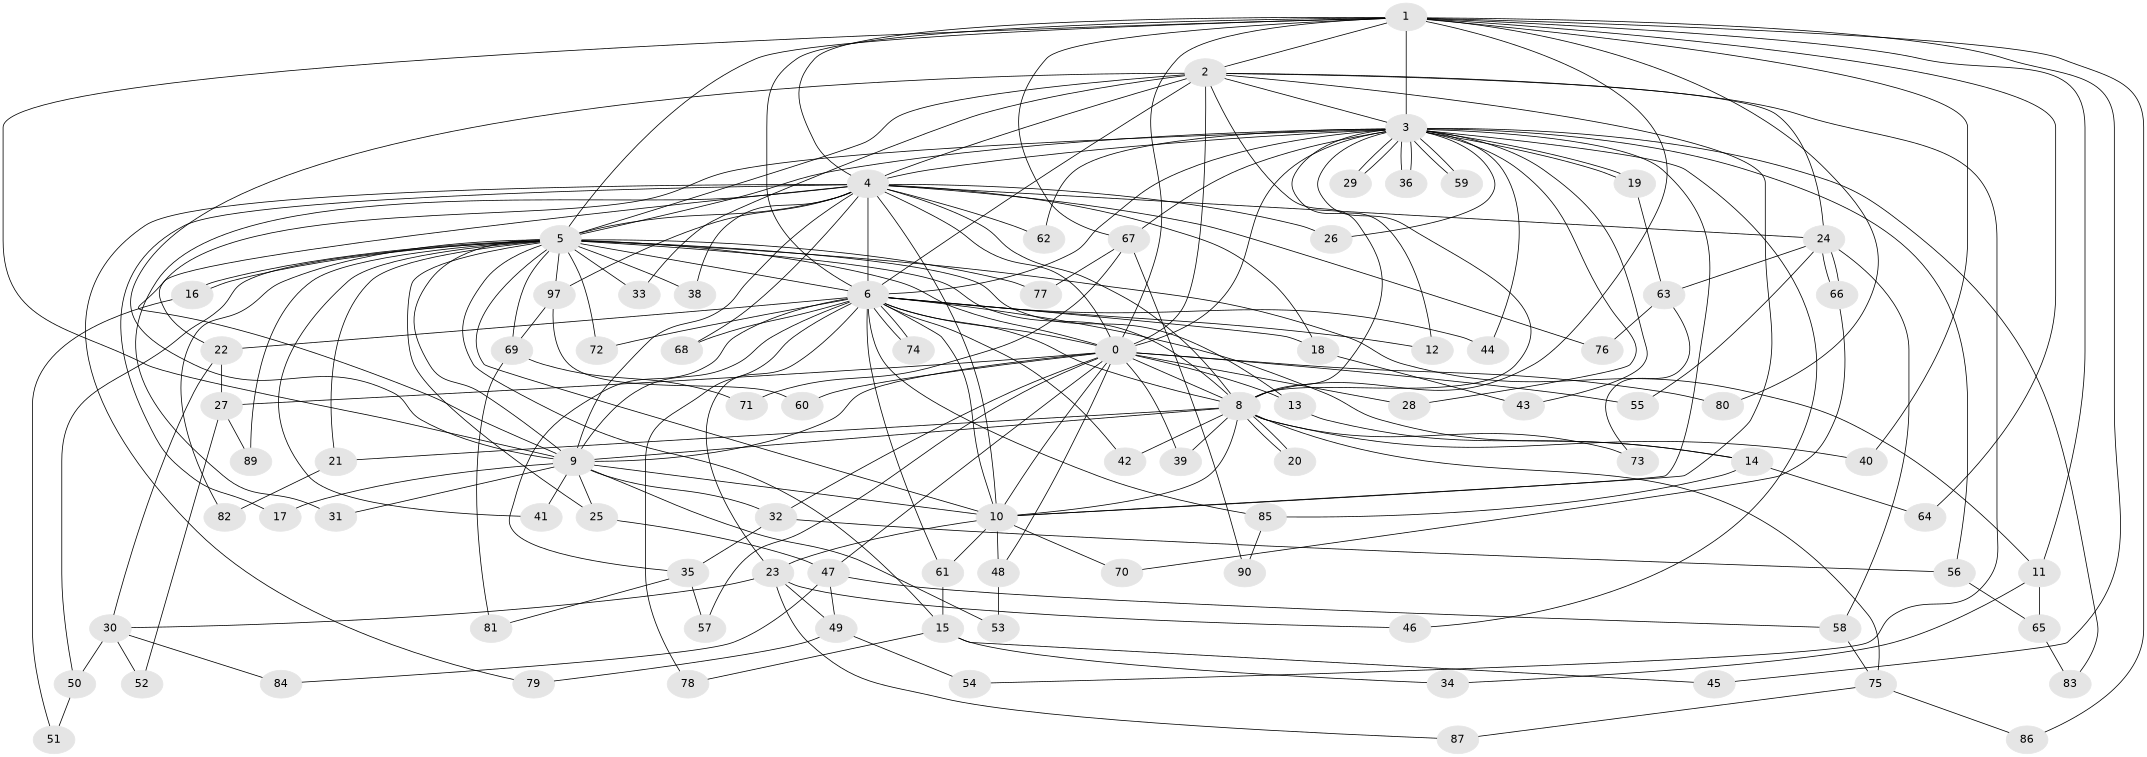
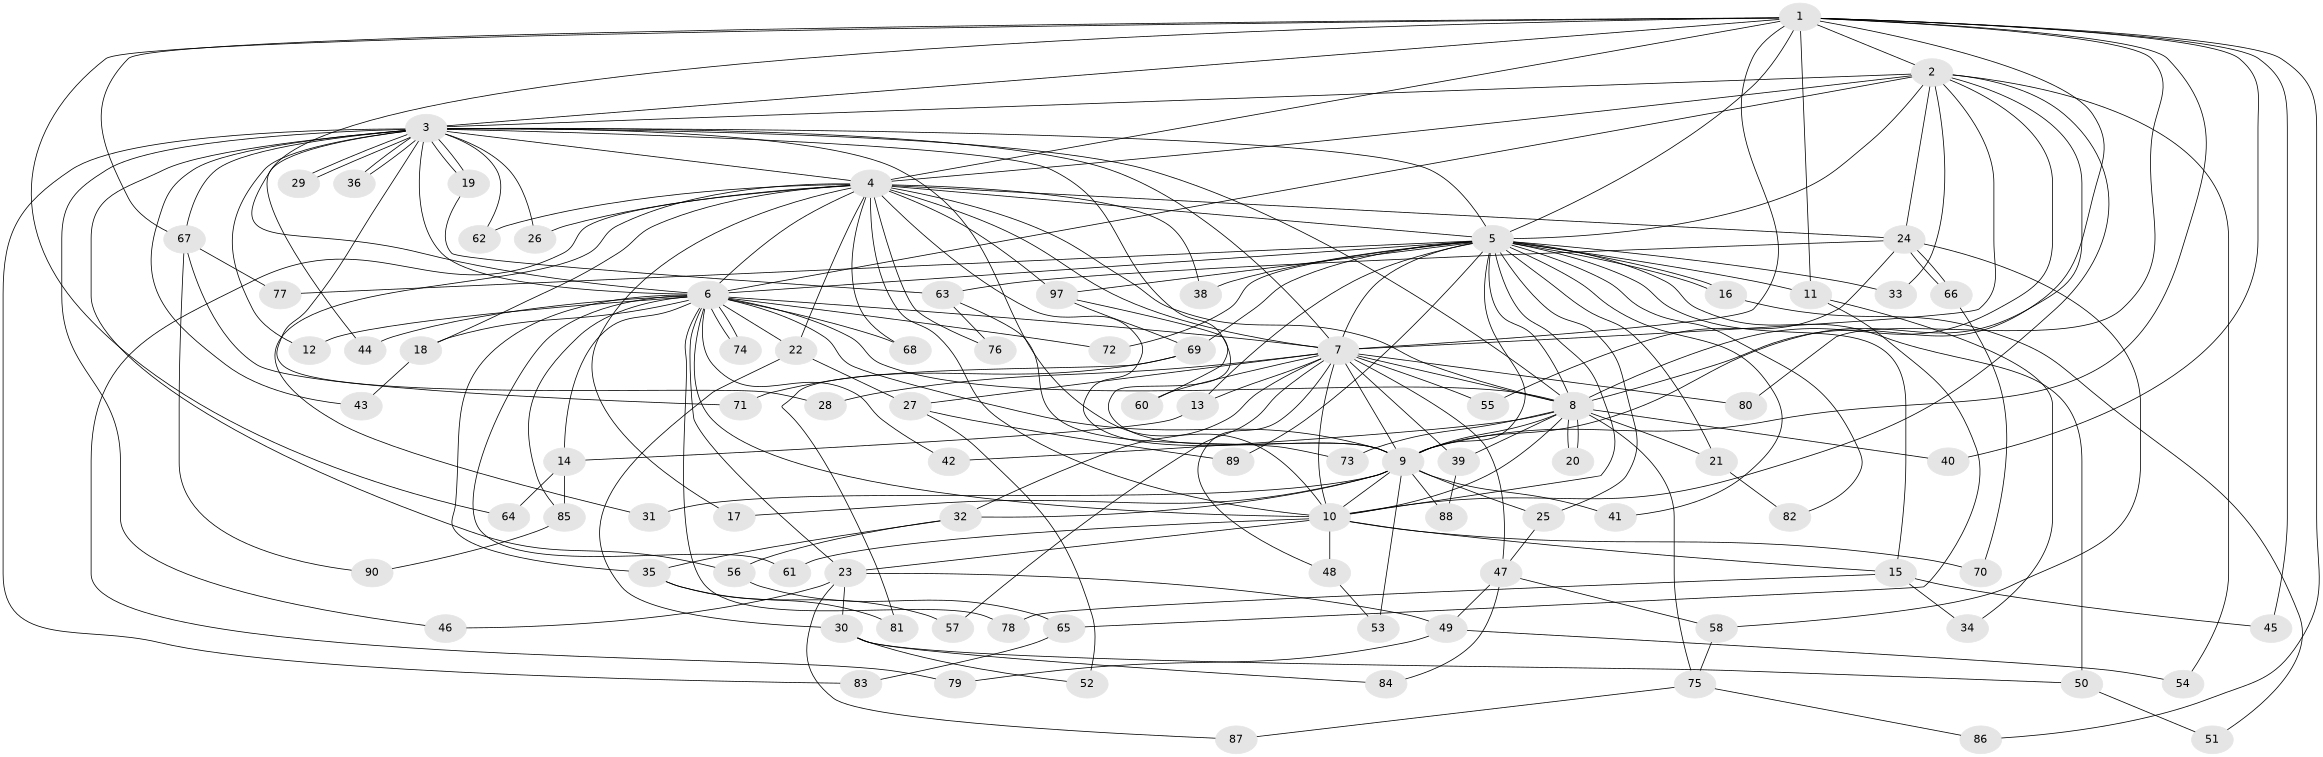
node "59": removed
node "0": label "0" -> "7"
node "88": added
edge "61" -- "15": now "10" -- "15"
